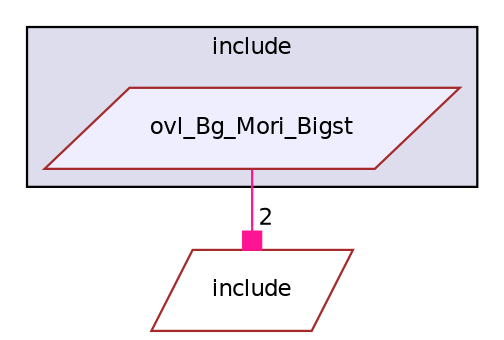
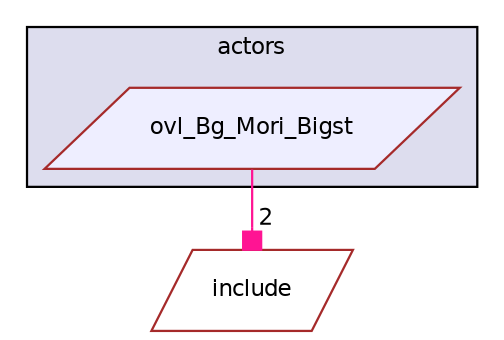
cluster "include": label "include" -> "actors"
